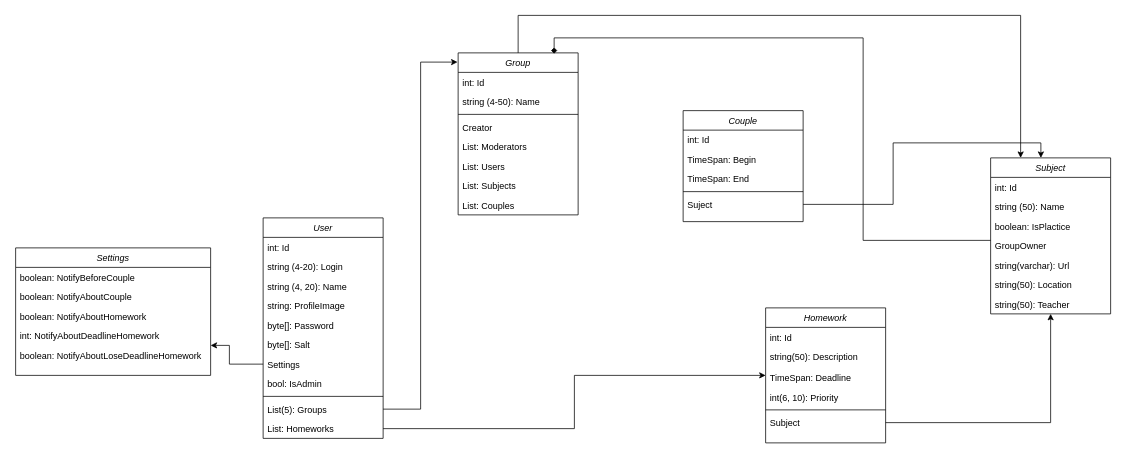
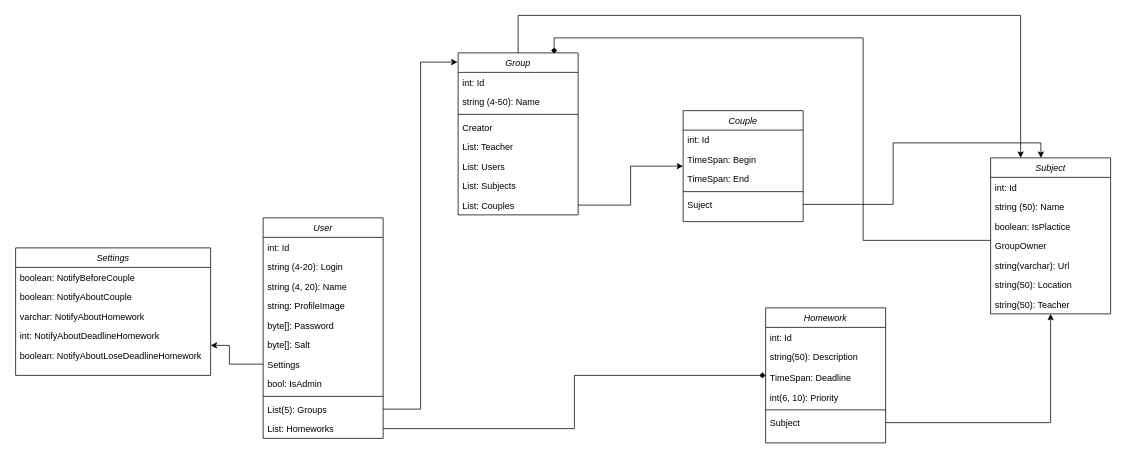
node "List: Moderators": label "List: Moderators" -> "List: Teacher"
edge "List: Couples" -> "Couple": added
node "boolean: NotifyAboutHomework": label "boolean: NotifyAboutHomework" -> "varchar: NotifyAboutHomework"
edge "List: Homeworks" -> "Homework": arrowhead classic -> diamond
